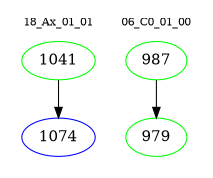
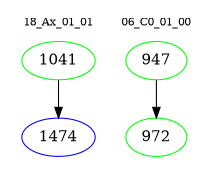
node "987": label "987" -> "947"
node "1074": label "1074" -> "1474"
node "979": label "979" -> "972"
